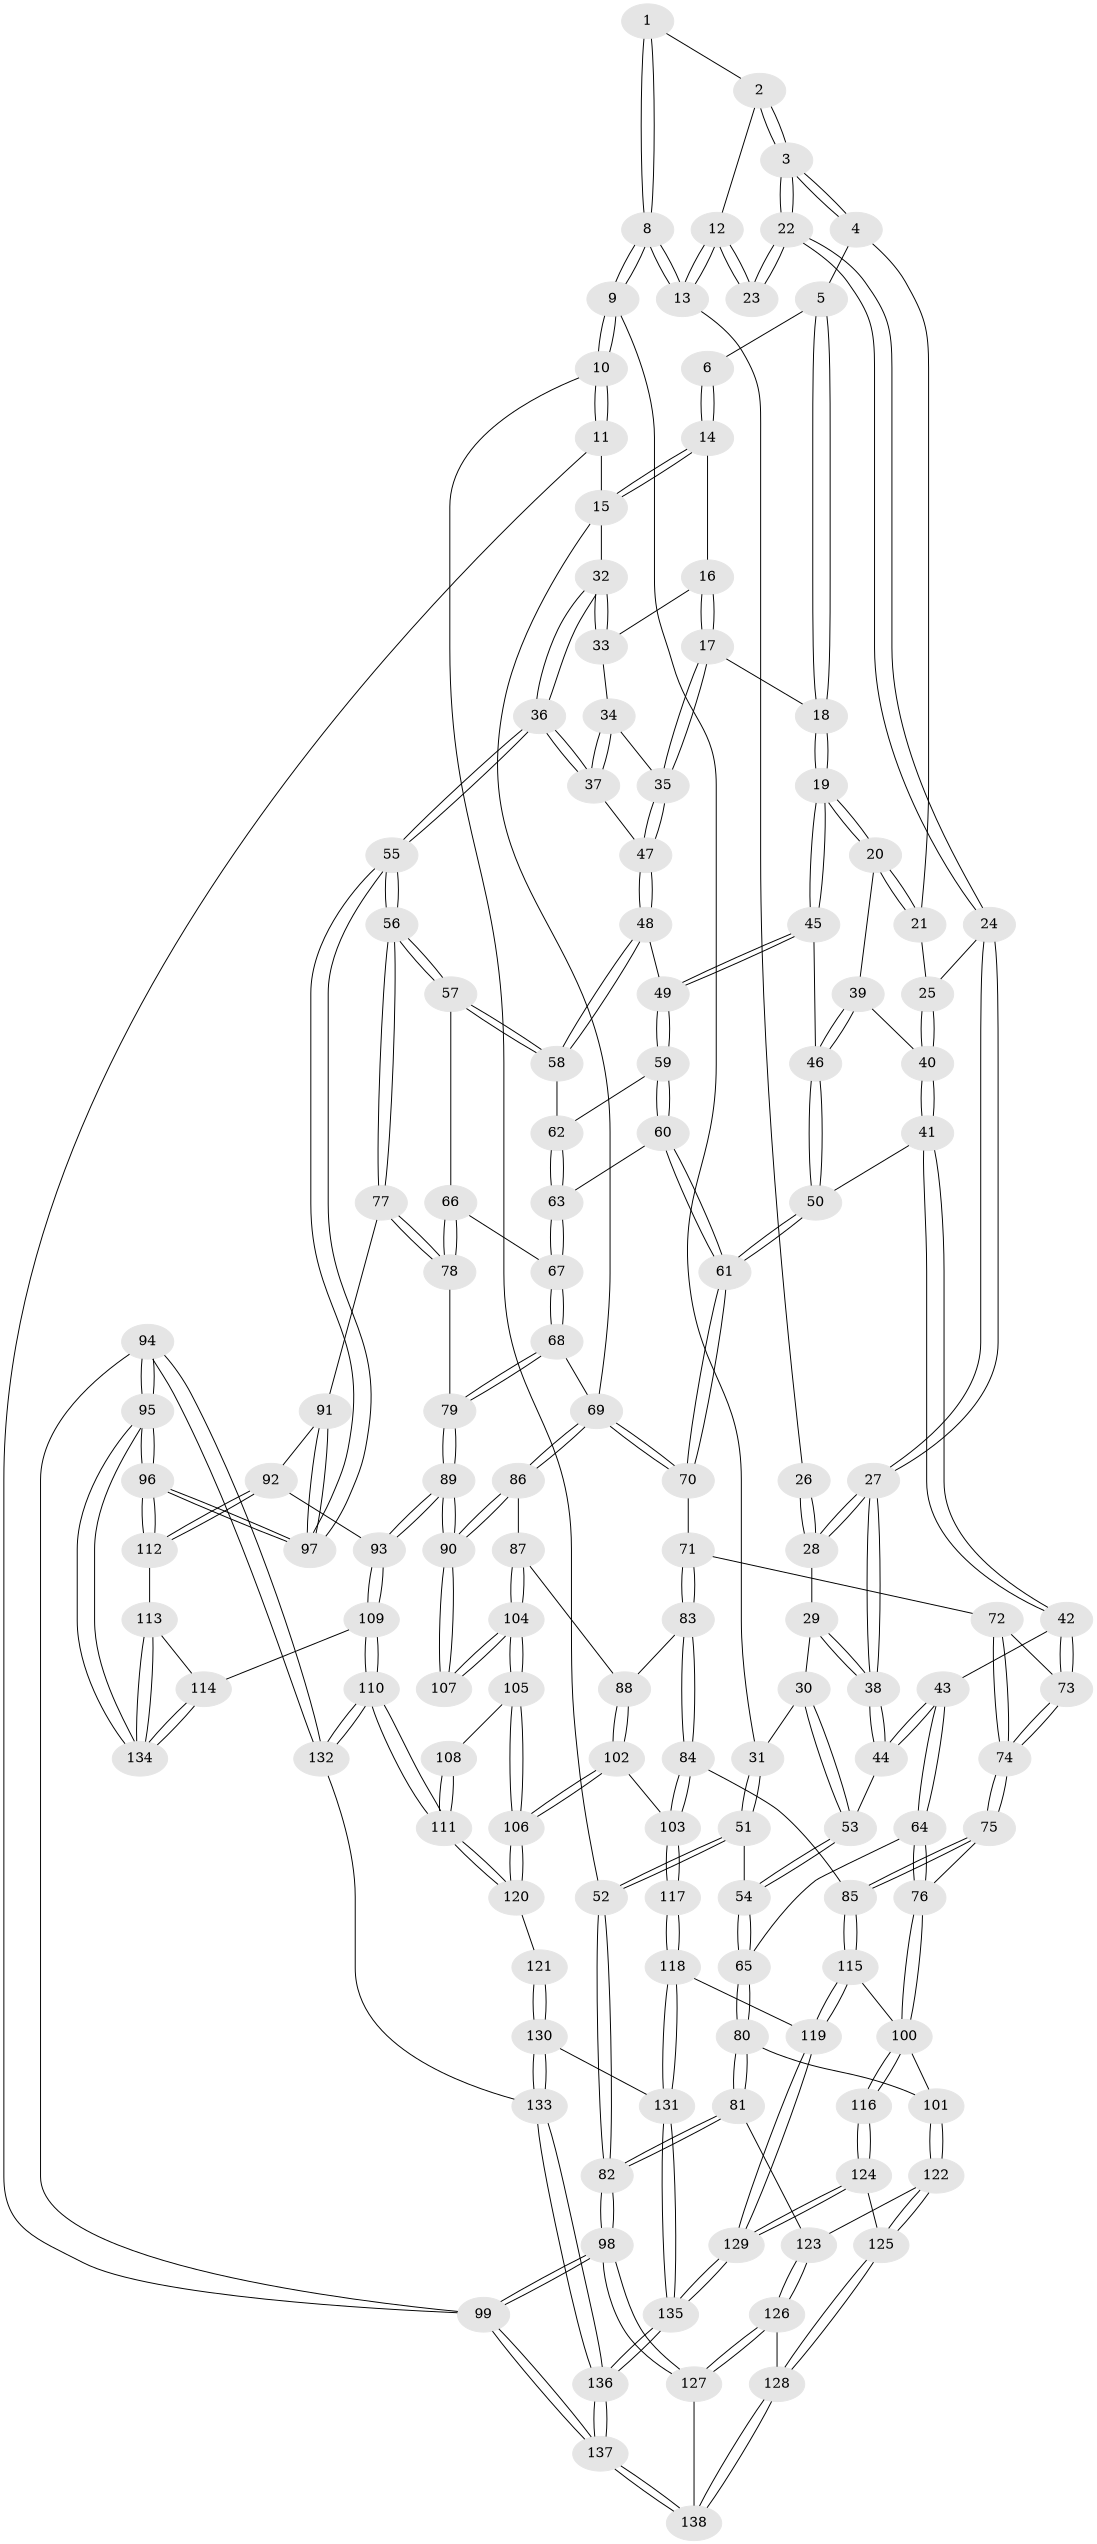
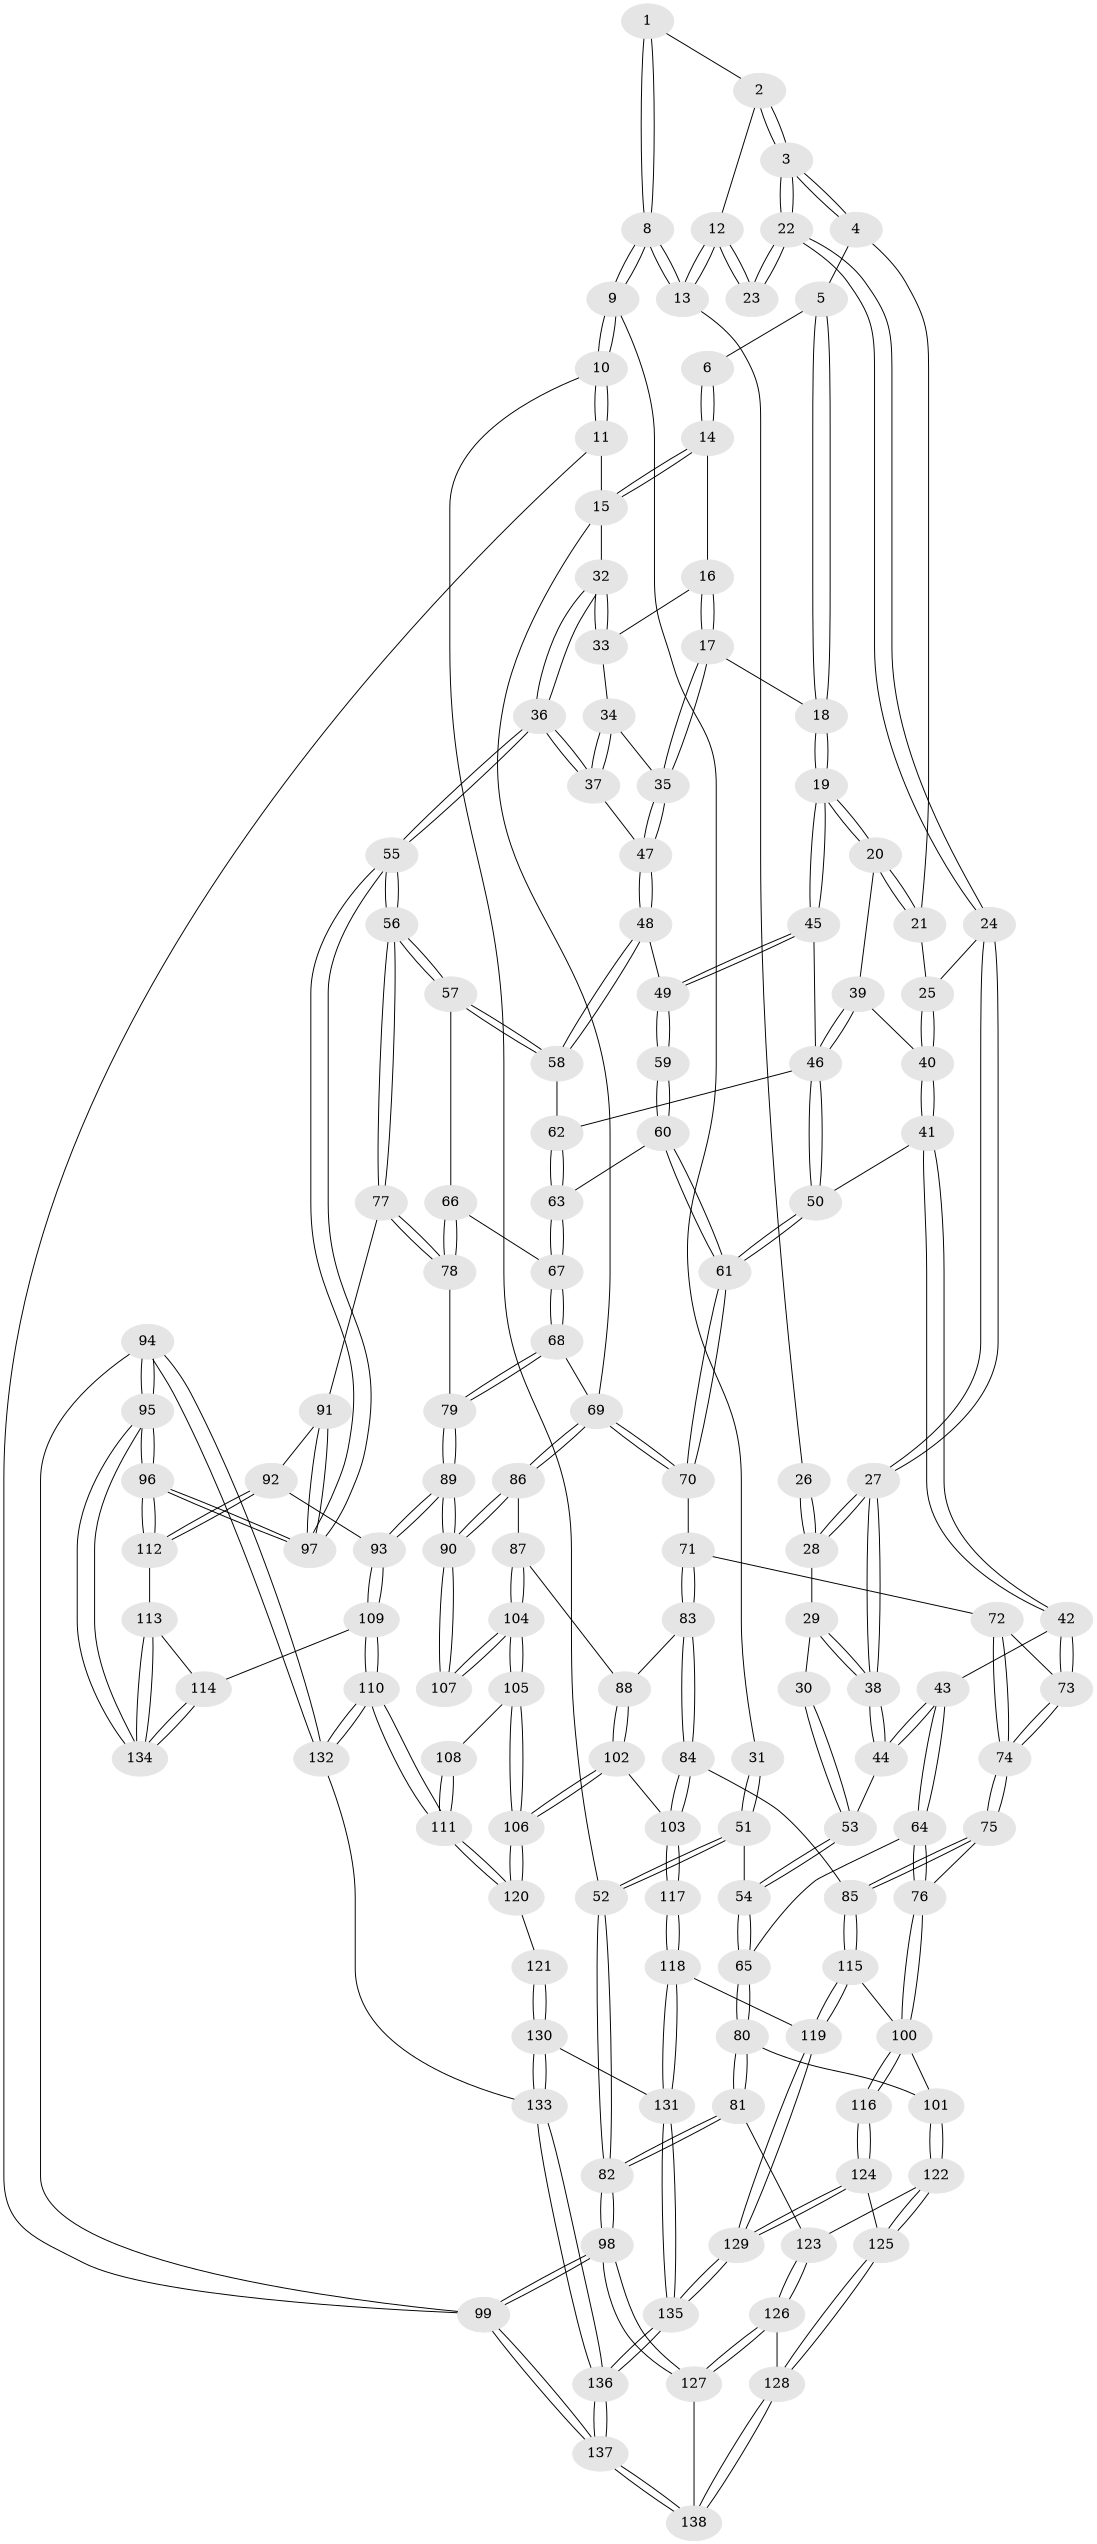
edge "59" -- "62": now "46" -- "62"
edge "30" -- "31": removed
